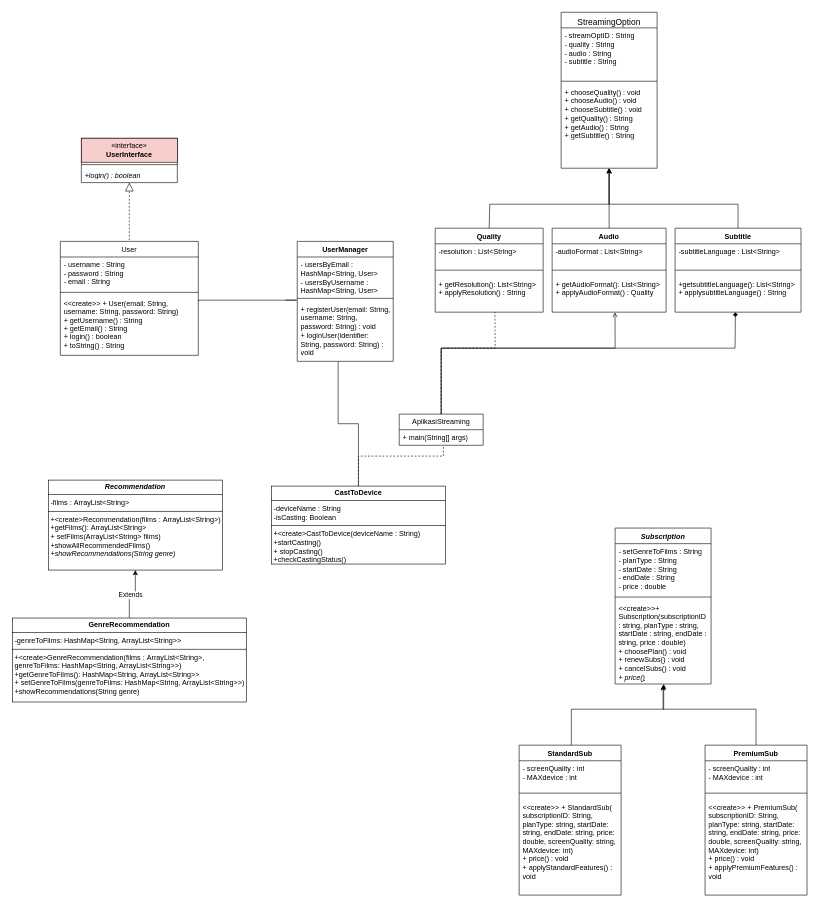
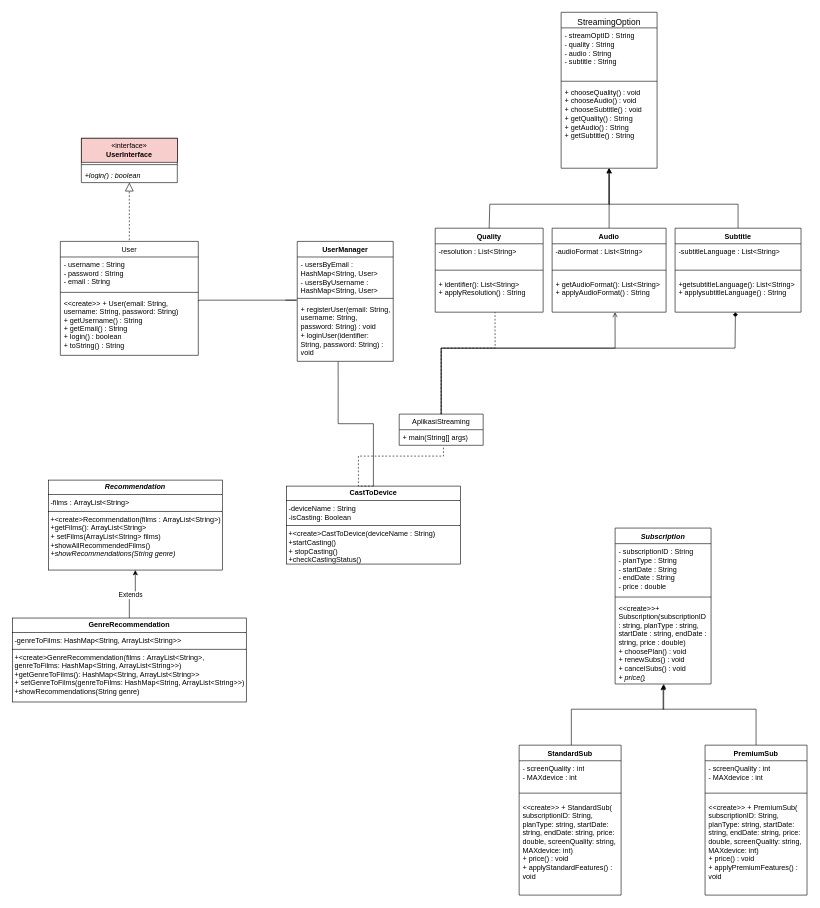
node "+ getResolution(): List<String> + applyResolution() : String": label "+ getResolution(): List<String> + applyResolution() : String" -> "+ identifier(): List<String> + applyResolution() : String"
node "+ getAudioFormat(): List<String> + applyAudioFormat() : Quality": label "+ getAudioFormat(): List<String> + applyAudioFormat() : Quality" -> "+ getAudioFormat(): List<String> + applyAudioFormat() : String"
node "CastToDevice -deviceName : String -isCasting: Boolean +<create>CastToDevice(deviceName : String) +startCasting() + stopCasting() +checkCastingStatus()": moved (359, 525) -> (374, 525)
node "- setGenreToFilms : String - planType : String - startDate : String - endDate : String - price : double": label "- setGenreToFilms : String - planType : String - startDate : String - endDate : String - price : double" -> "- subscriptionID : String - planType : String - startDate : String - endDate : String - price : double"
